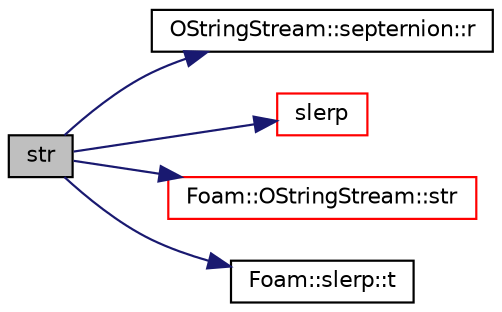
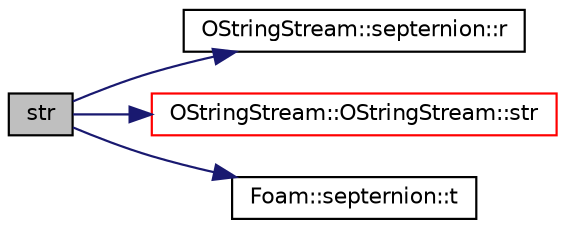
node "slerp": removed
node "Foam::OStringStream::str": label "Foam::OStringStream::str" -> "OStringStream::OStringStream::str"
node "Foam::slerp::t": label "Foam::slerp::t" -> "Foam::septernion::t"
